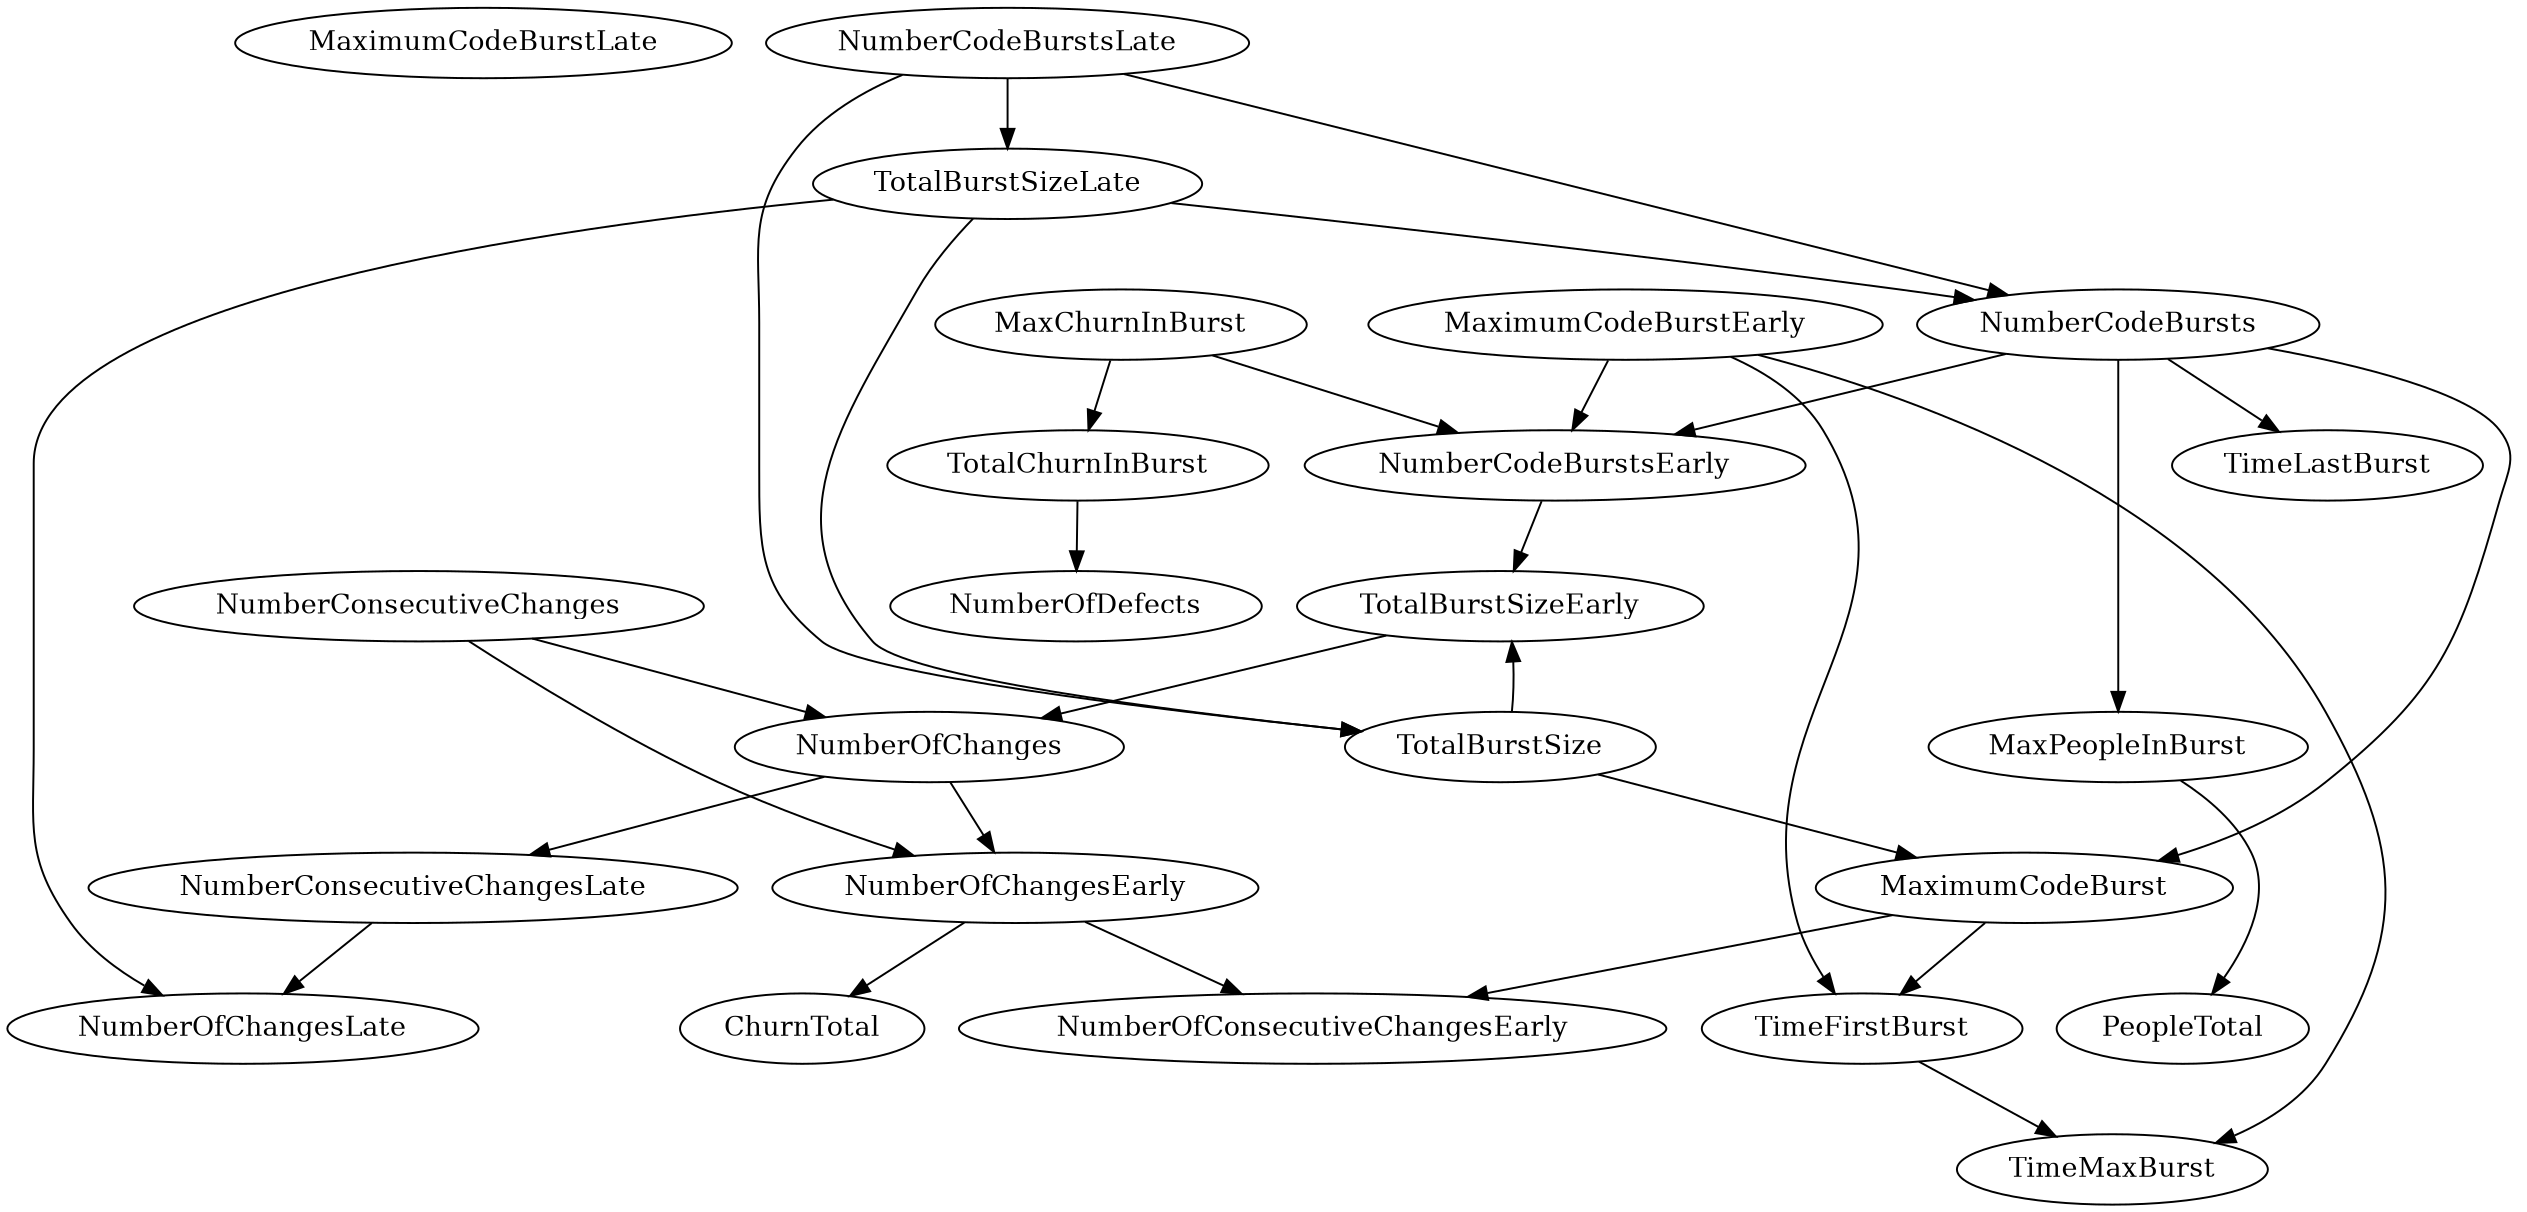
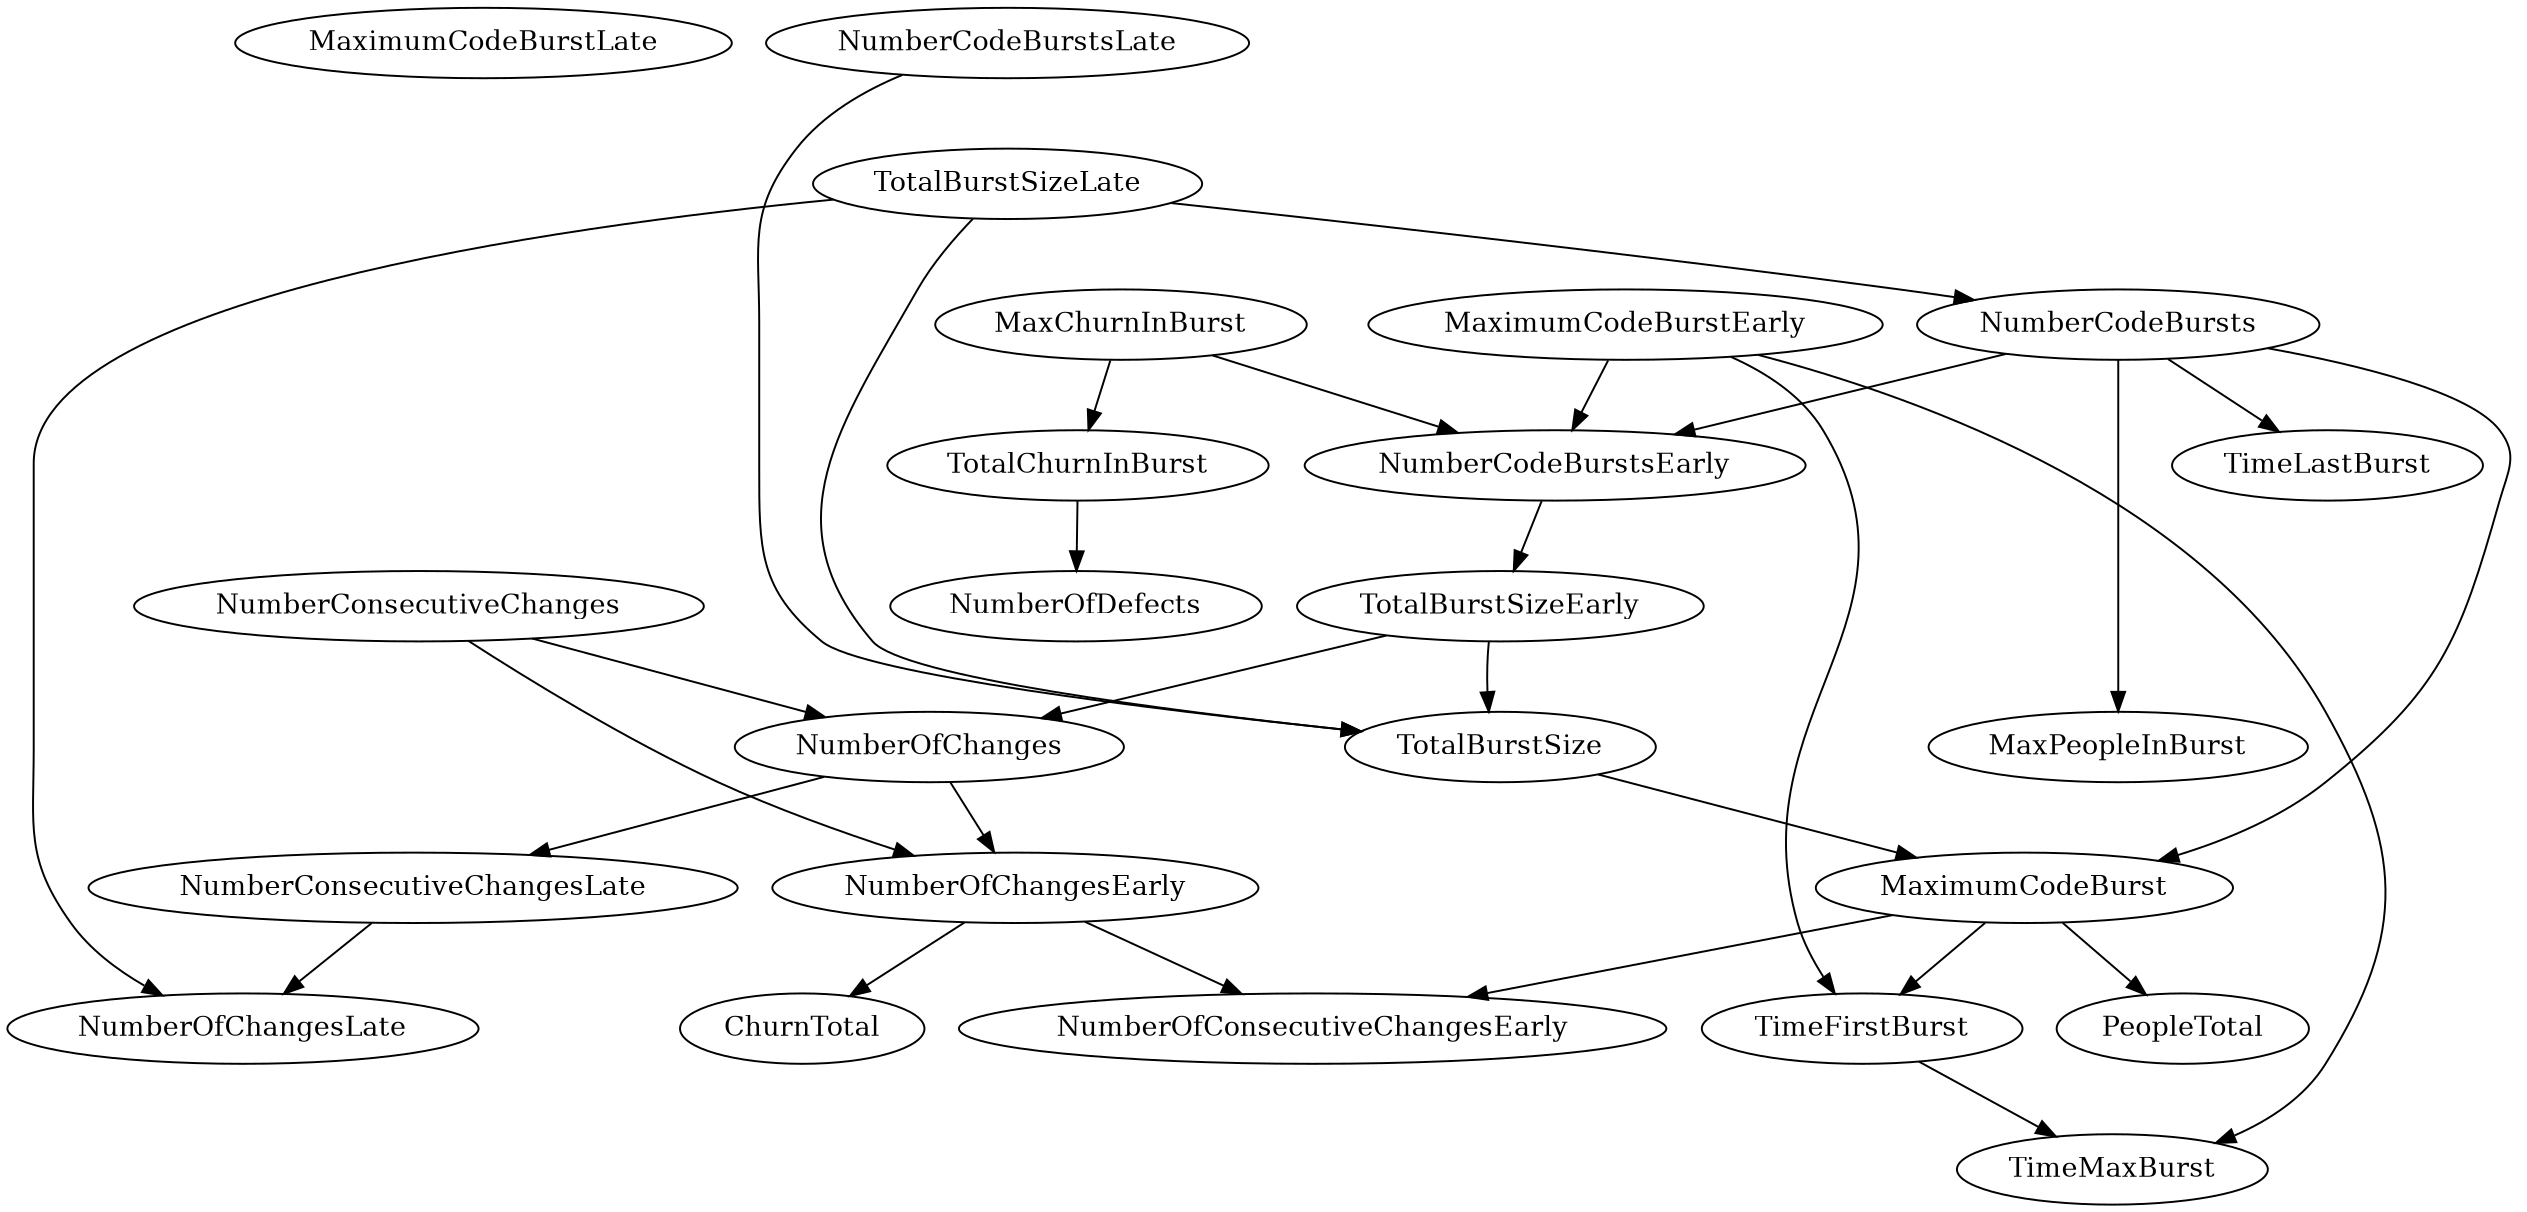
edge "NumberCodeBurstsLate" -> "TotalBurstSizeLate": removed
edge "NumberCodeBurstsLate" -> "NumberCodeBursts": removed
edge "TotalBurstSize" -> "TotalBurstSizeEarly": reversed
edge "MaxPeopleInBurst" -> "PeopleTotal": now "MaximumCodeBurst" -> "PeopleTotal"
